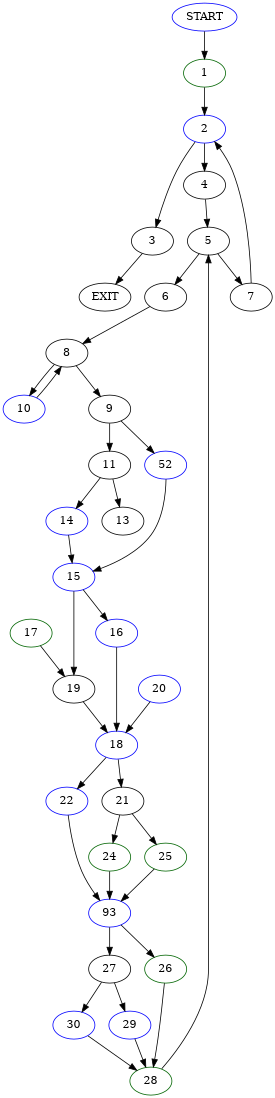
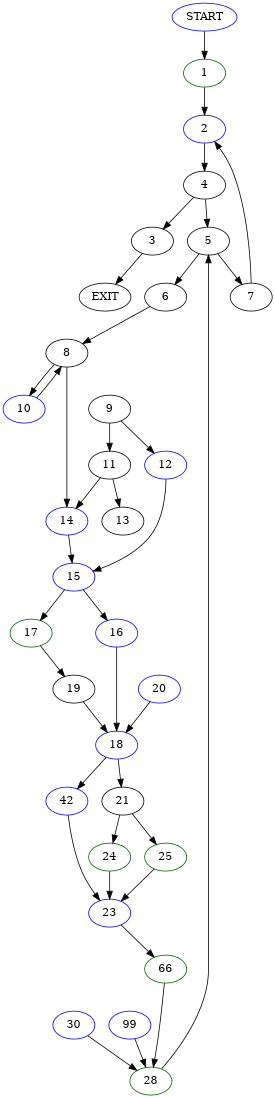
edge "2" -> "3": now "4" -> "3"
edge "8" -> "9": now "8" -> "14"
node "52": label "52" -> "12"
edge "15" -> "19": now "15" -> "17"
node "22": label "22" -> "42"
node "93": label "93" -> "23"
node "27": removed
node "26": label "26" -> "66"
node "29": label "29" -> "99"
